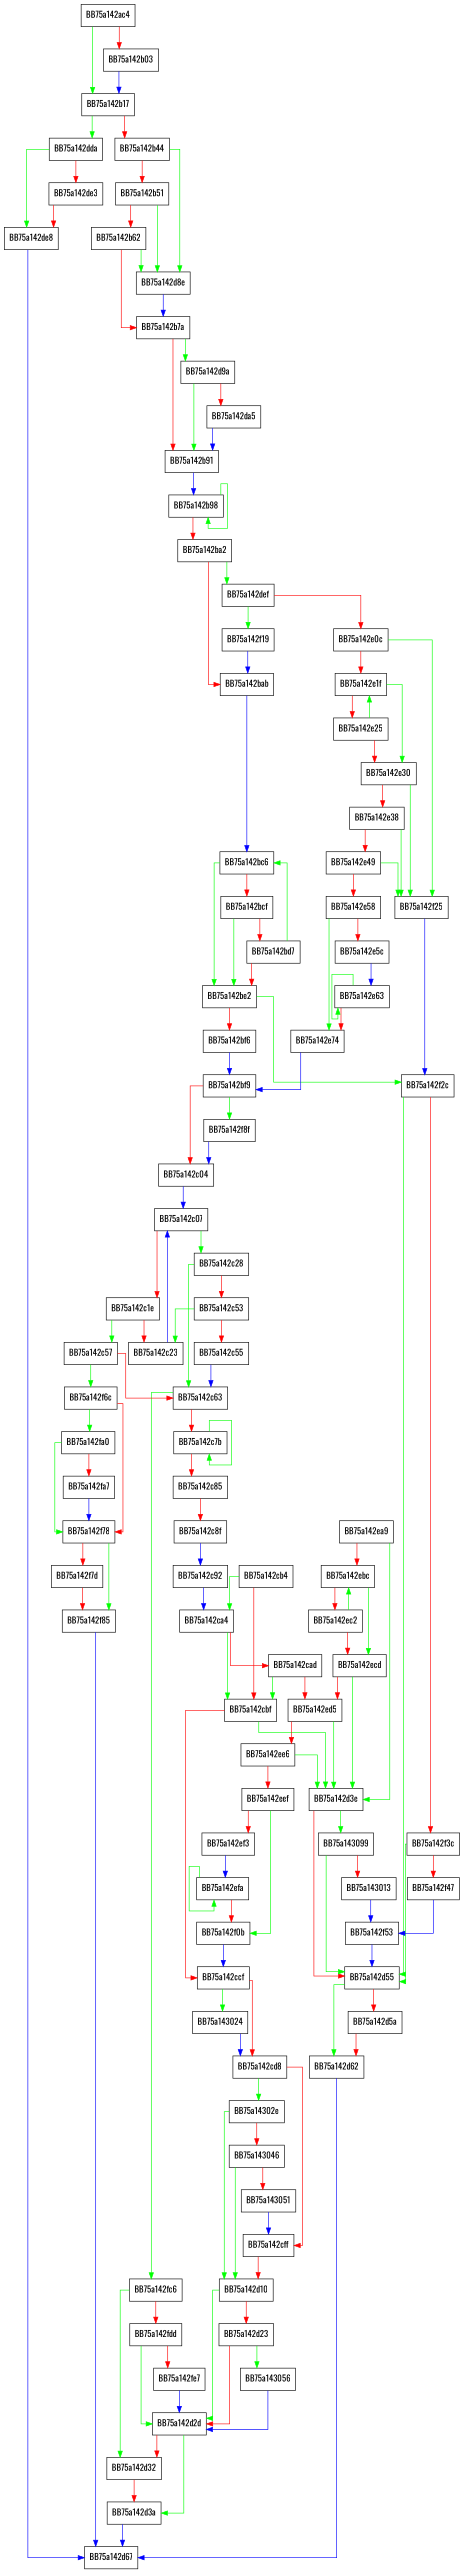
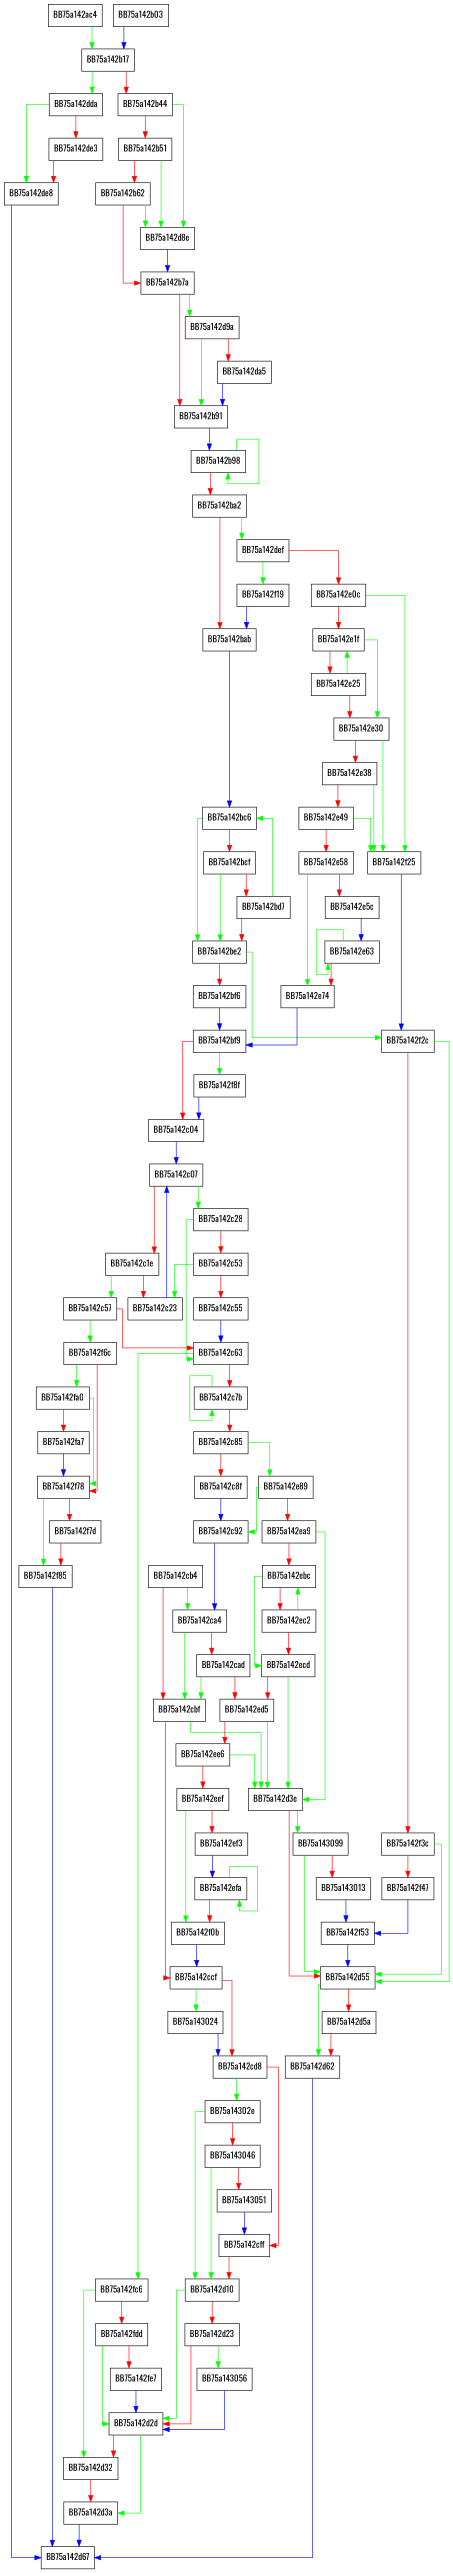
edge "BB75a142ac4" -> "BB75a142b03": removed
node "BB75a142e89": added
